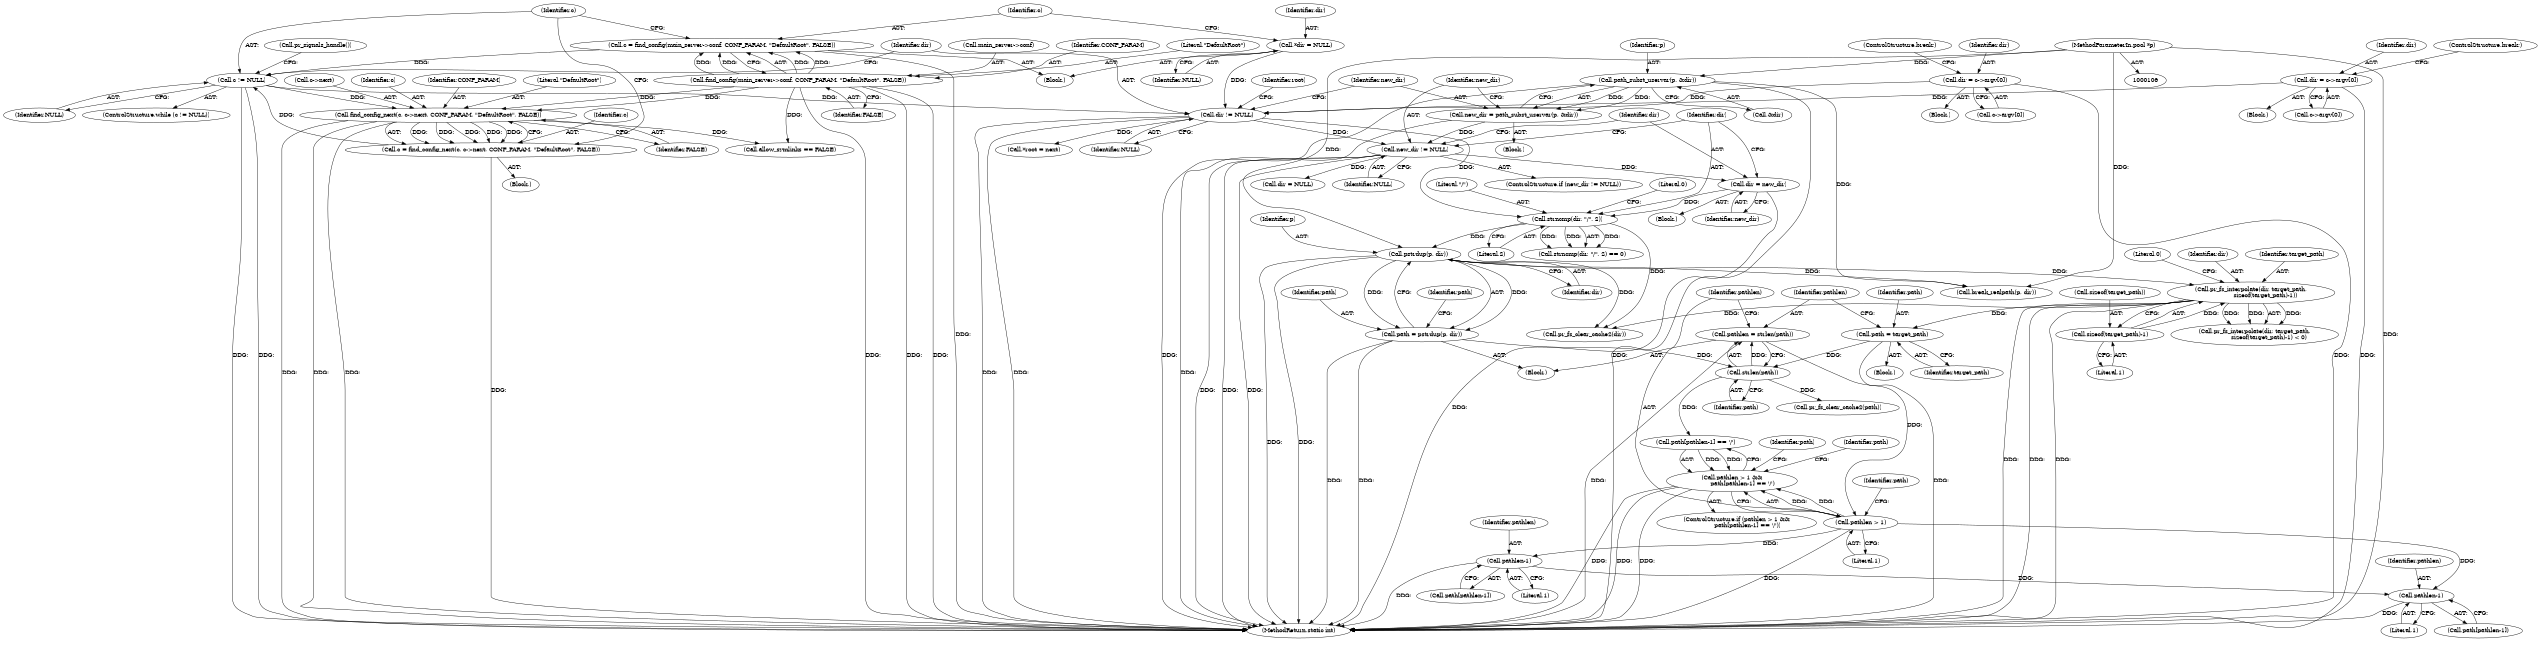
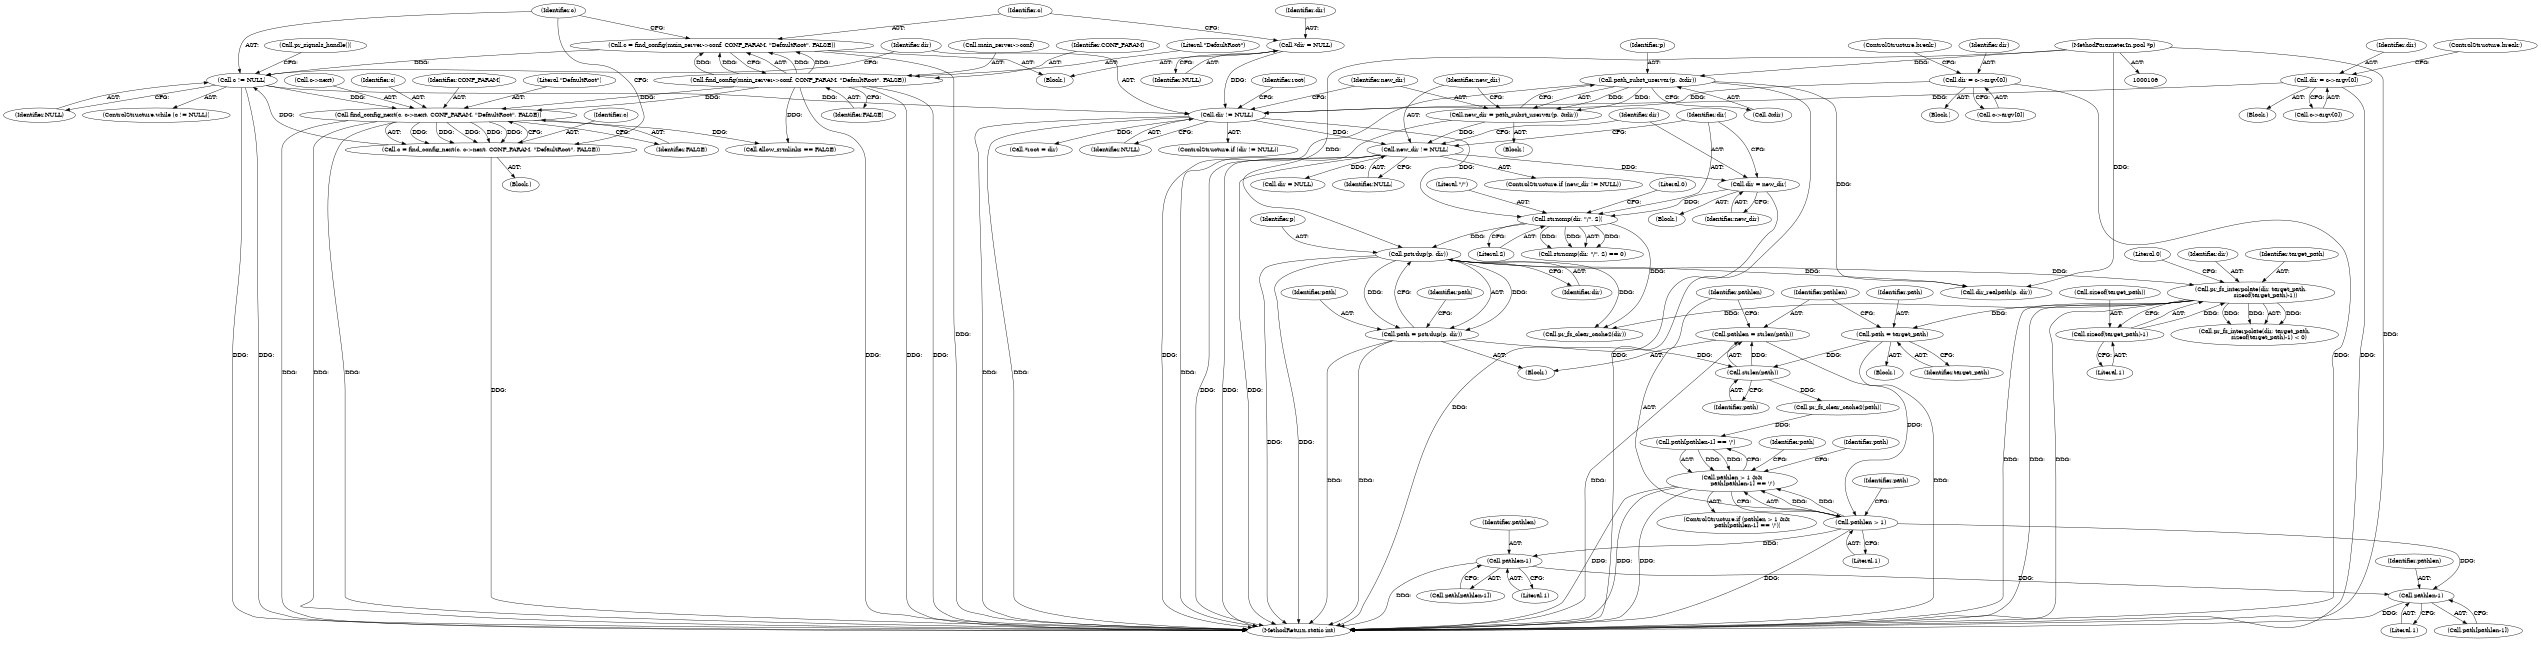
node "(Call,*root = next)": label "(Call,*root = next)" -> "(Call,*root = dir)"
node "(ControlStructure,if (dir != NULL))": added
node "(Call,break_realpath(p, dir))": label "(Call,break_realpath(p, dir))" -> "(Call,dir_realpath(p, dir))"
edge "(Call,pathlen = strlen(path))" -> "(Call,strlen(path))": removed, label "CFG:"
edge "(Call,strlen(path))" -> "(Call,path[pathlen-1] == '/')": now "(Call,pr_fs_clear_cache2(path))" -> "(Call,path[pathlen-1] == '/')"
